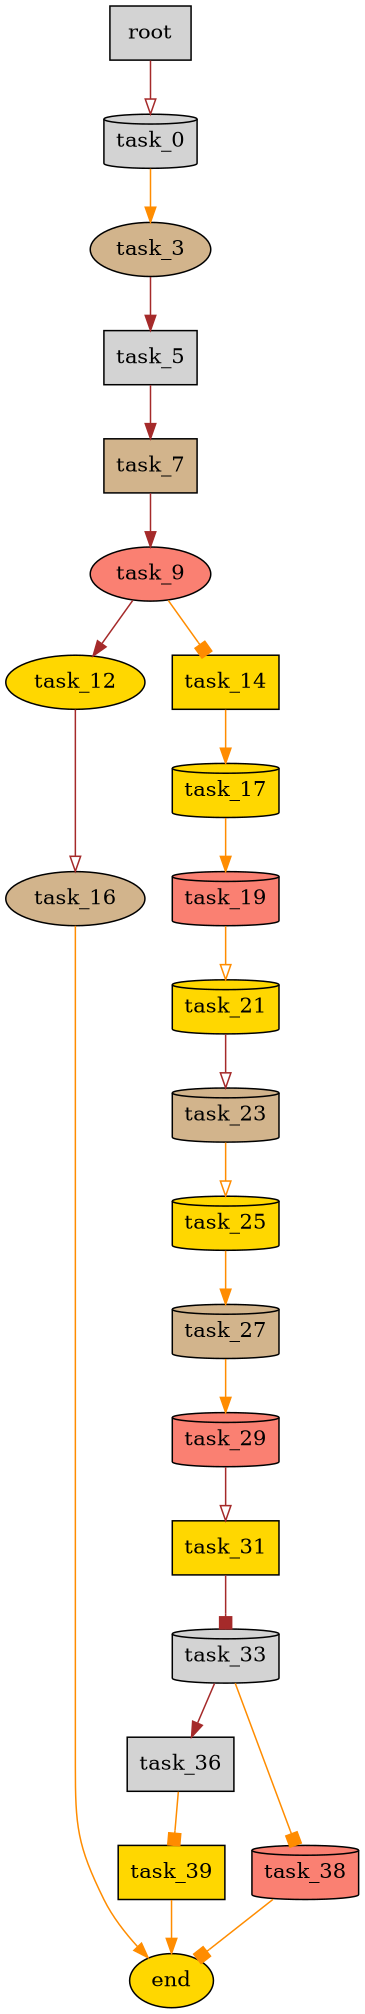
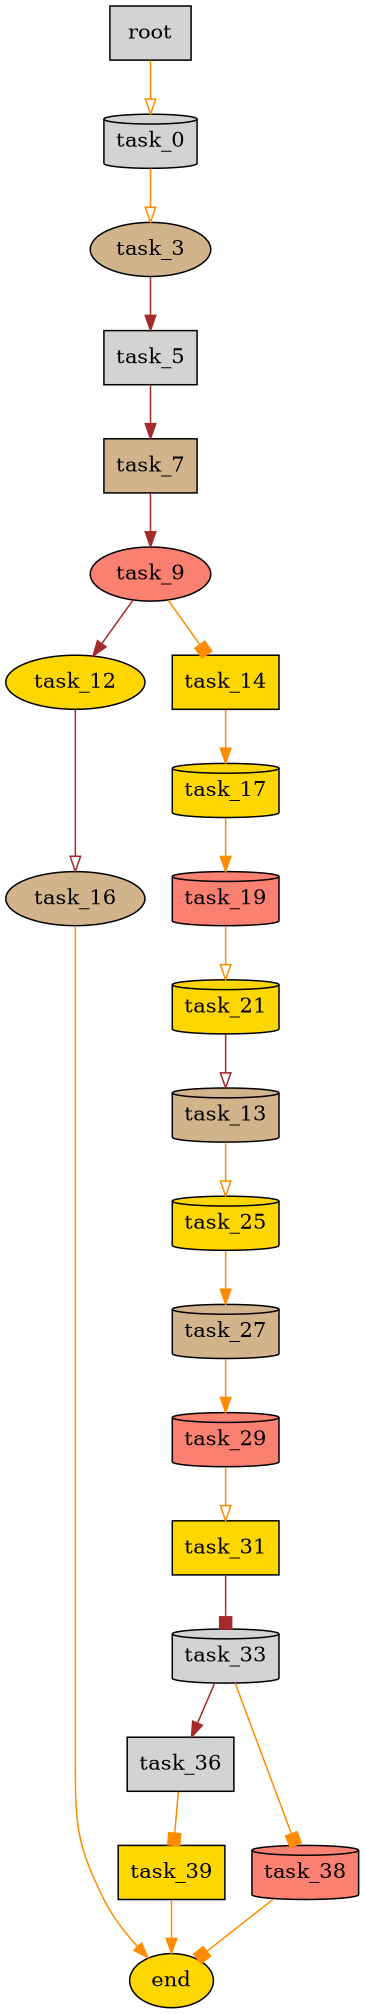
edge "root" -> "task_0": color brown -> darkorange
edge "task_0" -> "task_3": arrowhead normal -> onormal
node "task_23": label "task_23" -> "task_13"
edge "task_29" -> "task_31": color brown -> darkorange
